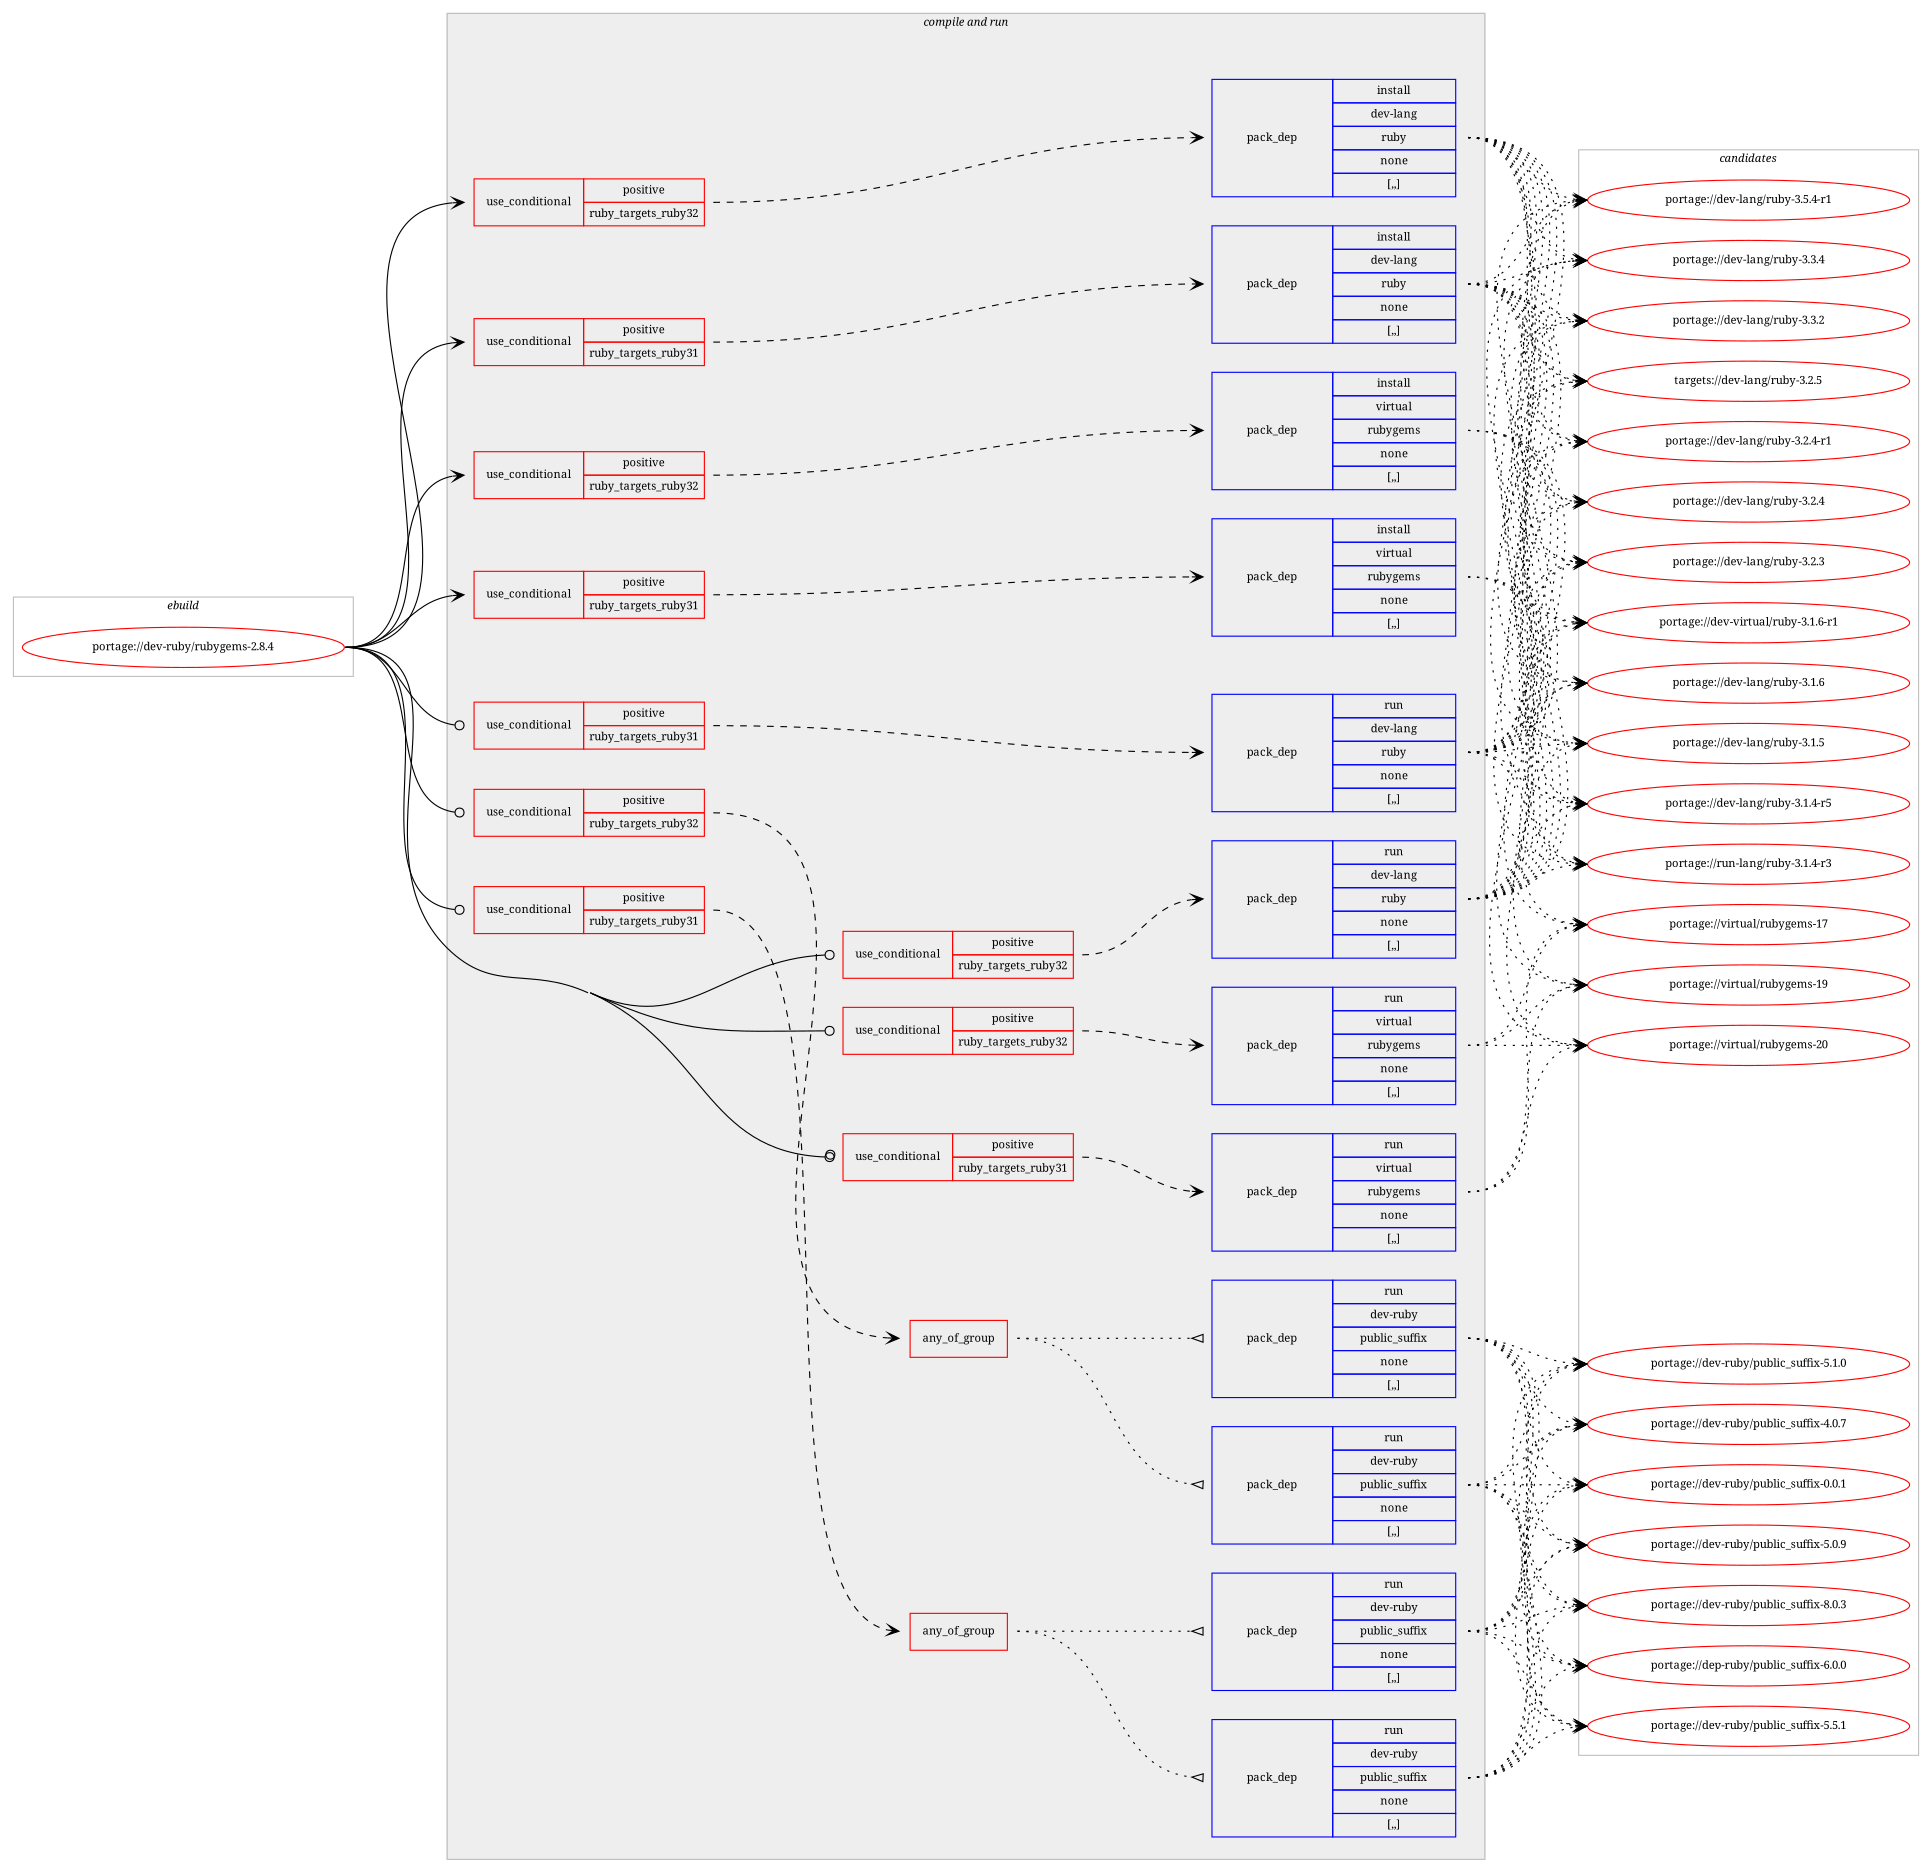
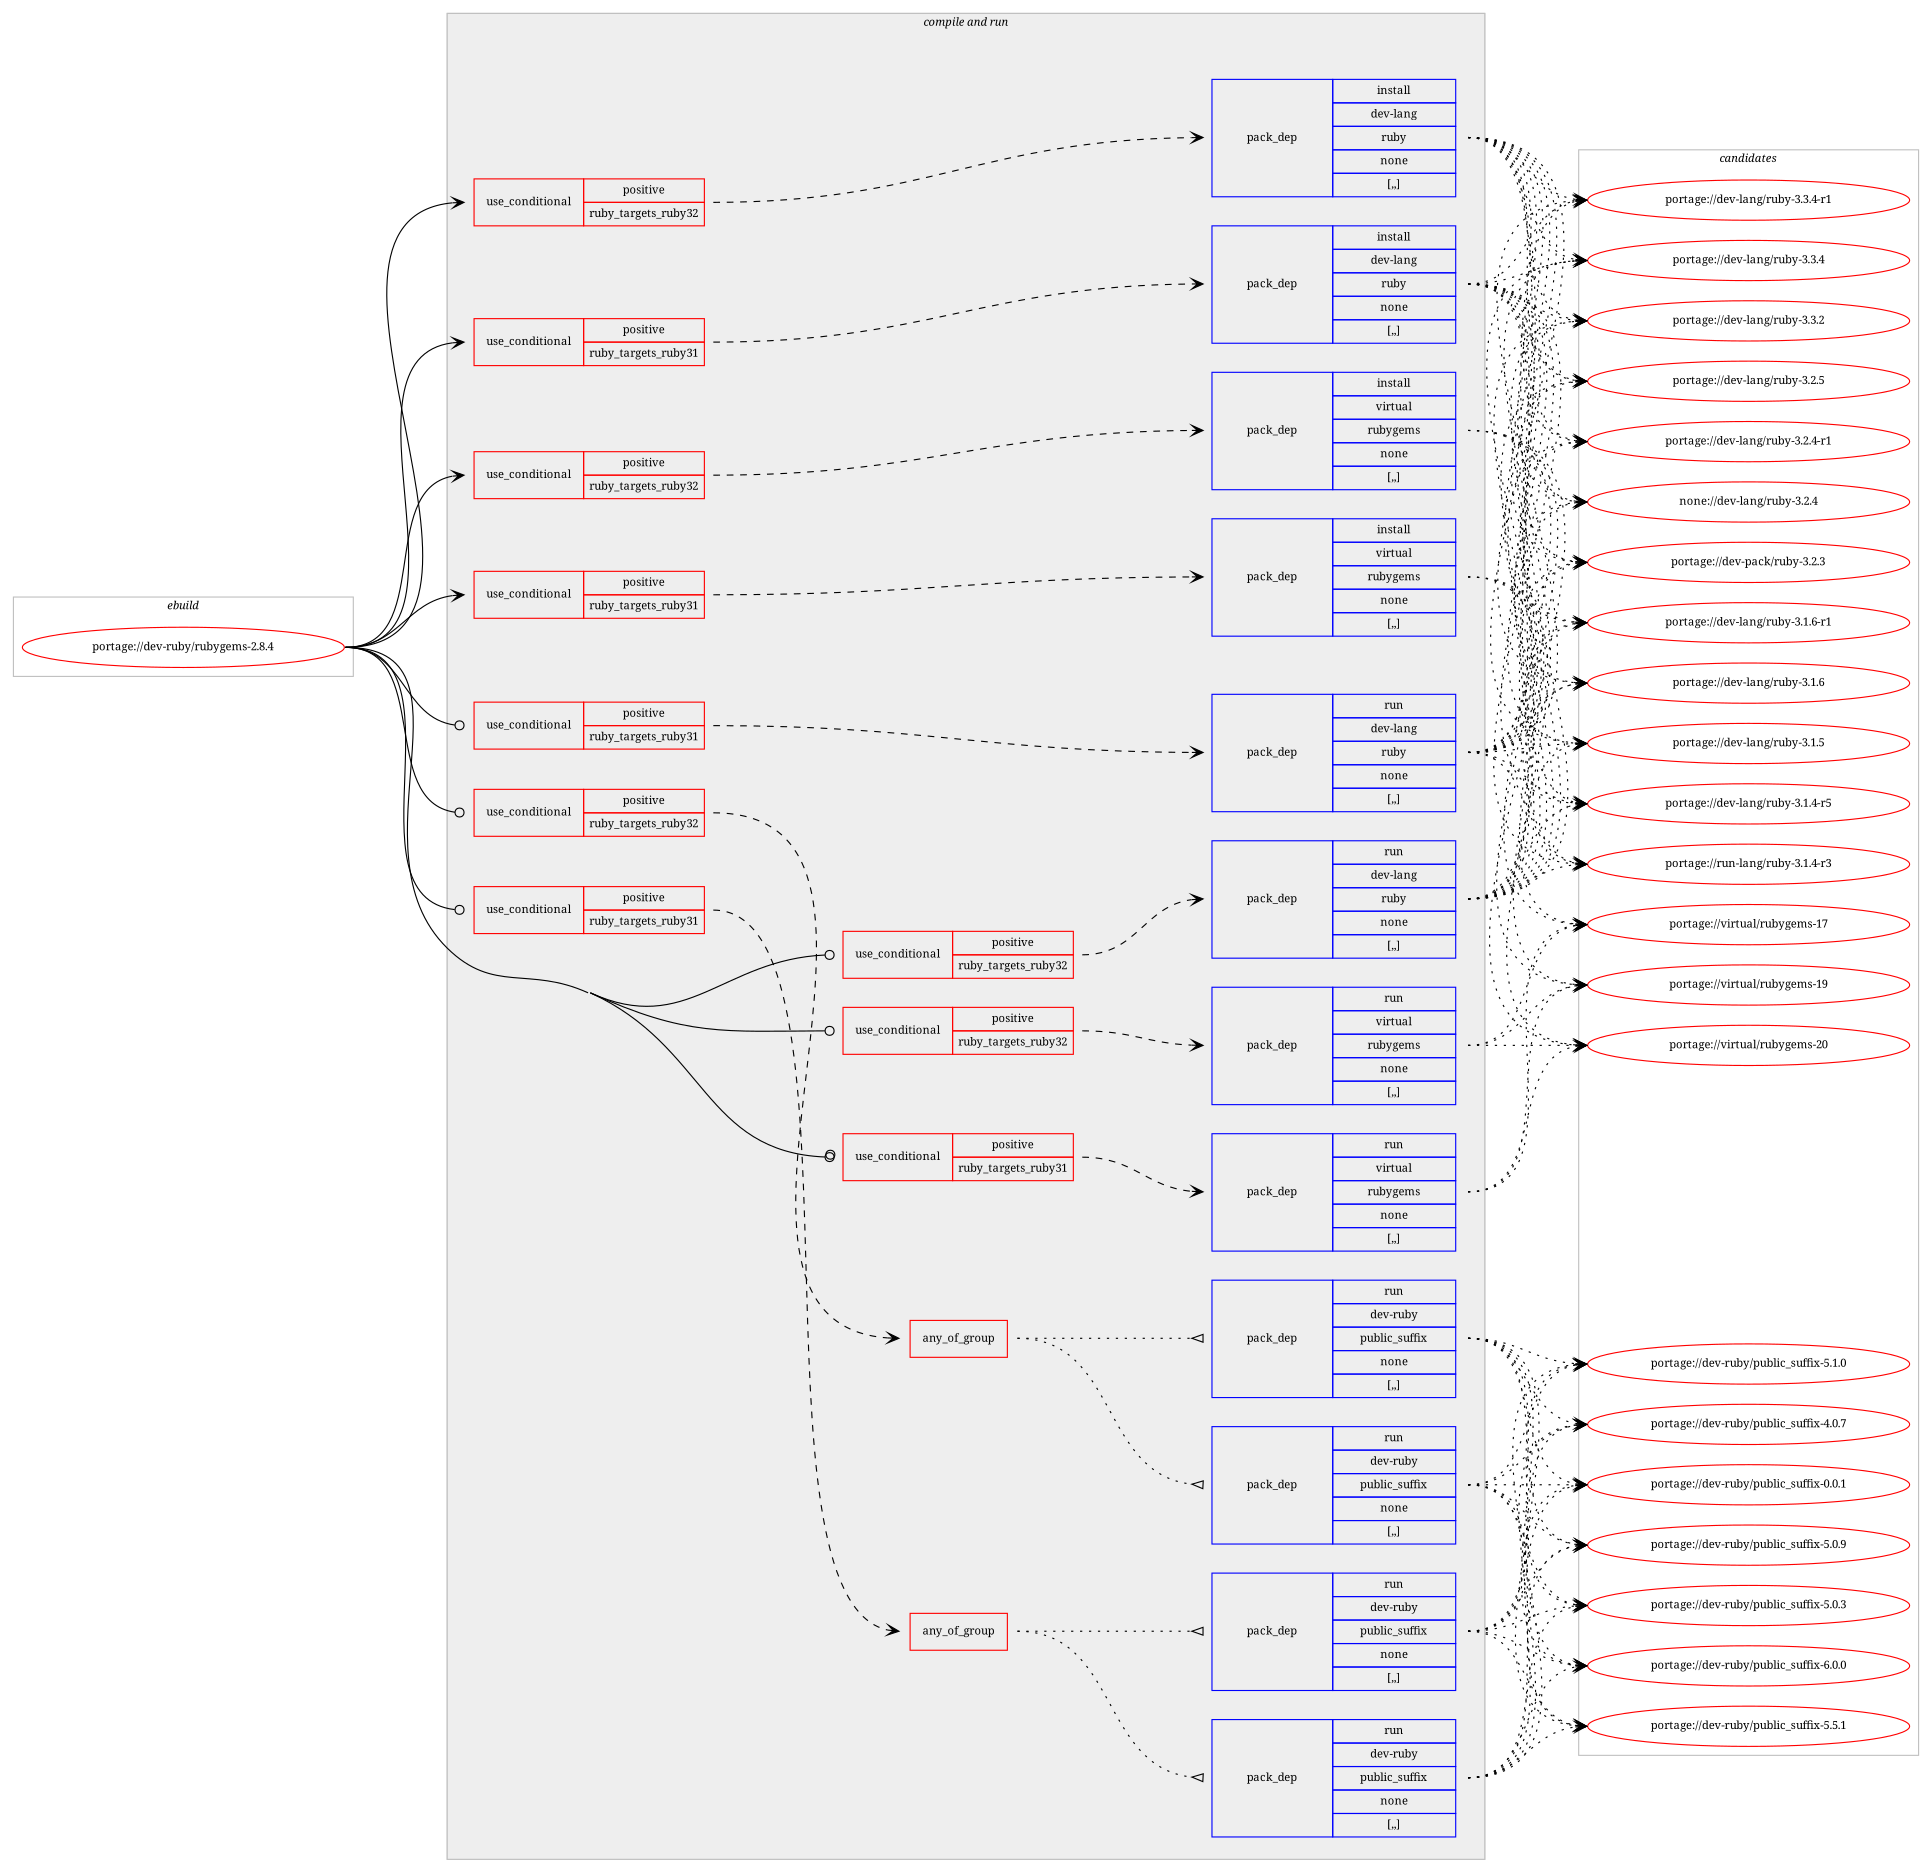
node "portage://dev-lang/ruby-3.5.4-r1": label "portage://dev-lang/ruby-3.5.4-r1" -> "portage://dev-lang/ruby-3.3.4-r1"
node "targets://dev-lang/ruby-3.2.5": label "targets://dev-lang/ruby-3.2.5" -> "portage://dev-lang/ruby-3.2.5"
node "portage://dev-lang/ruby-3.2.4": label "portage://dev-lang/ruby-3.2.4" -> "none://dev-lang/ruby-3.2.4"
node "portage://dev-lang/ruby-3.2.3": label "portage://dev-lang/ruby-3.2.3" -> "portage://dev-pack/ruby-3.2.3"
node "portage://dev-virtual/ruby-3.1.6-r1": label "portage://dev-virtual/ruby-3.1.6-r1" -> "portage://dev-lang/ruby-3.1.6-r1"
node "portage://dev-ruby/public_suffix-8.0.3": label "portage://dev-ruby/public_suffix-8.0.3" -> "portage://dev-ruby/public_suffix-5.0.3"
node "portage://dep-ruby/public_suffix-6.0.0": label "portage://dep-ruby/public_suffix-6.0.0" -> "portage://dev-ruby/public_suffix-6.0.0"
